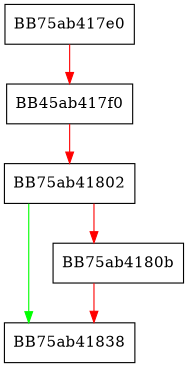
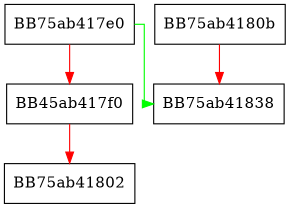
edge "BB75ab41802" -> "BB75ab4180b": removed
edge "BB75ab41802" -> "BB75ab41838": now "BB75ab417e0" -> "BB75ab41838"
